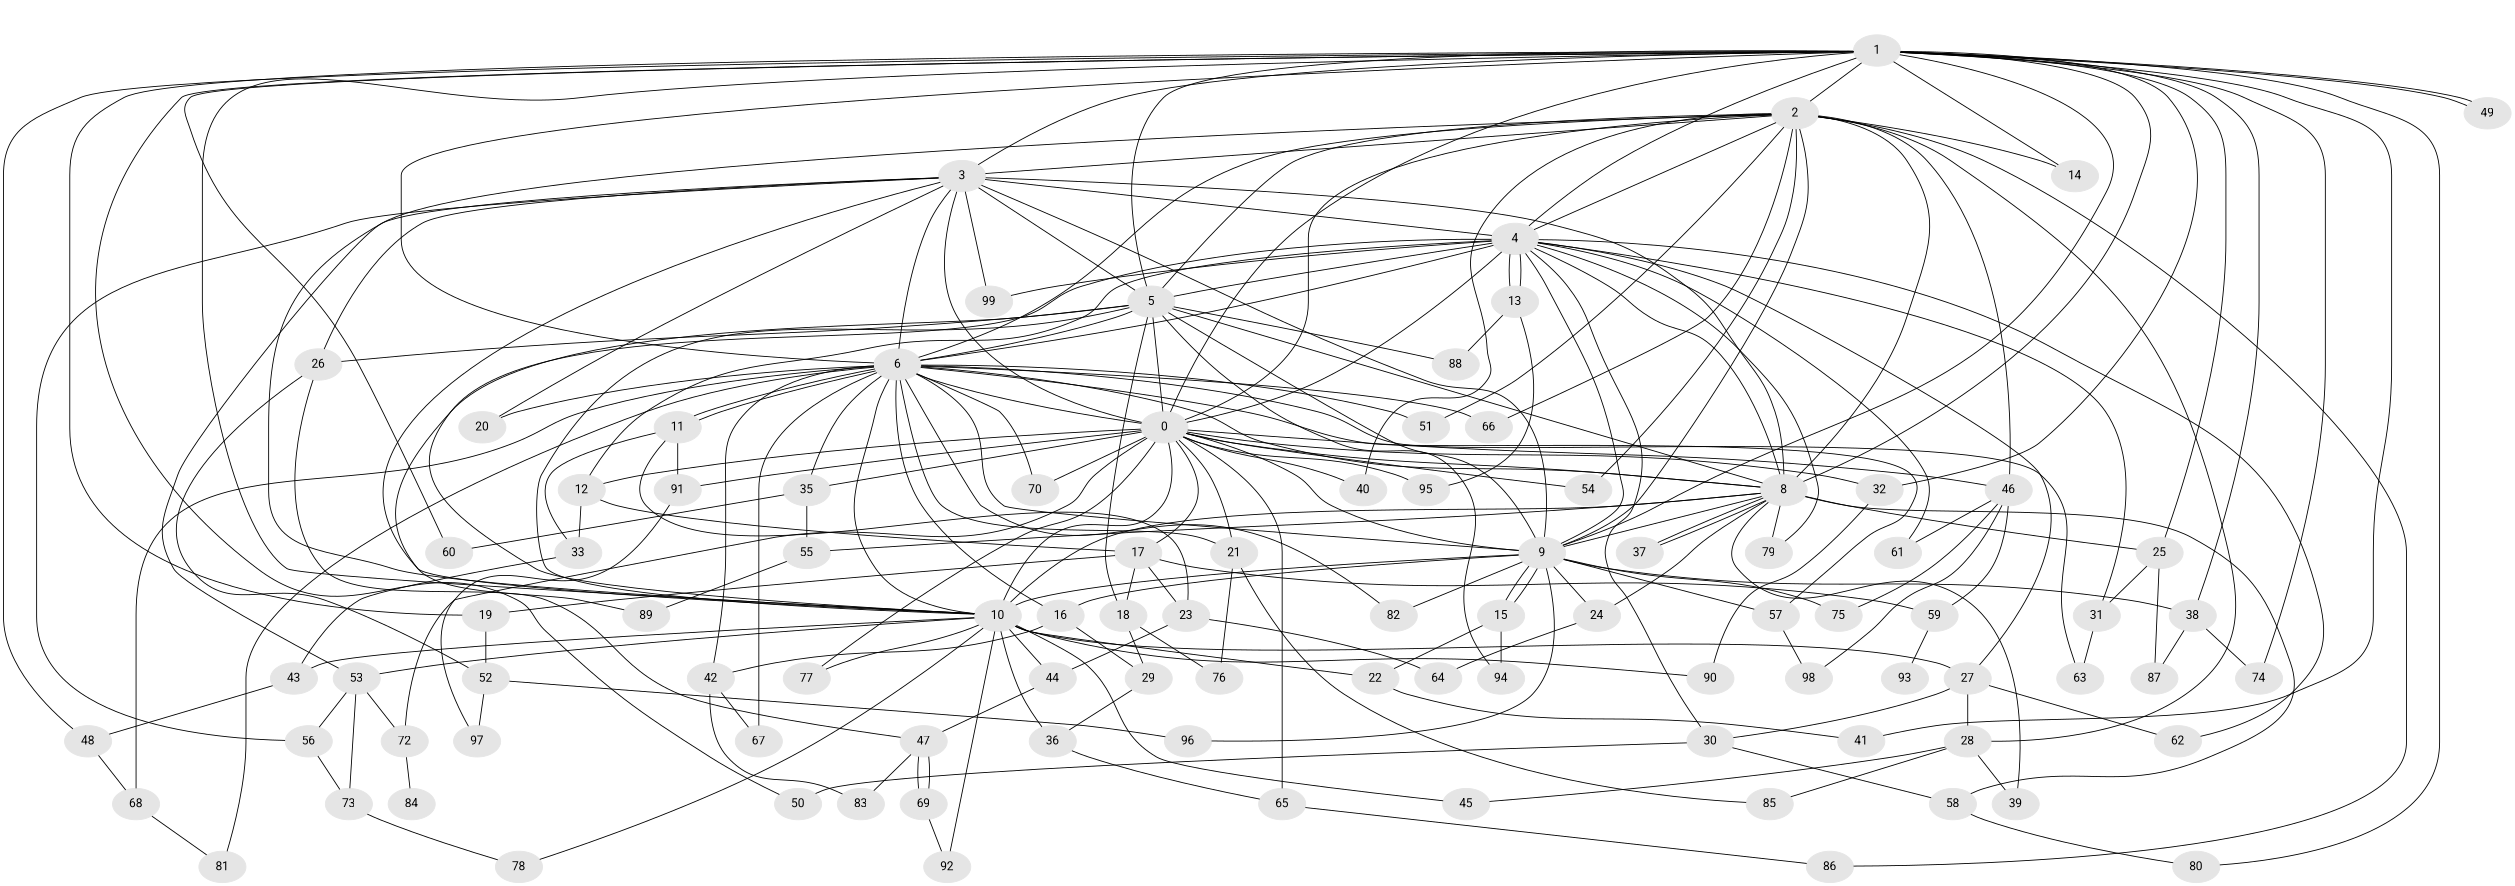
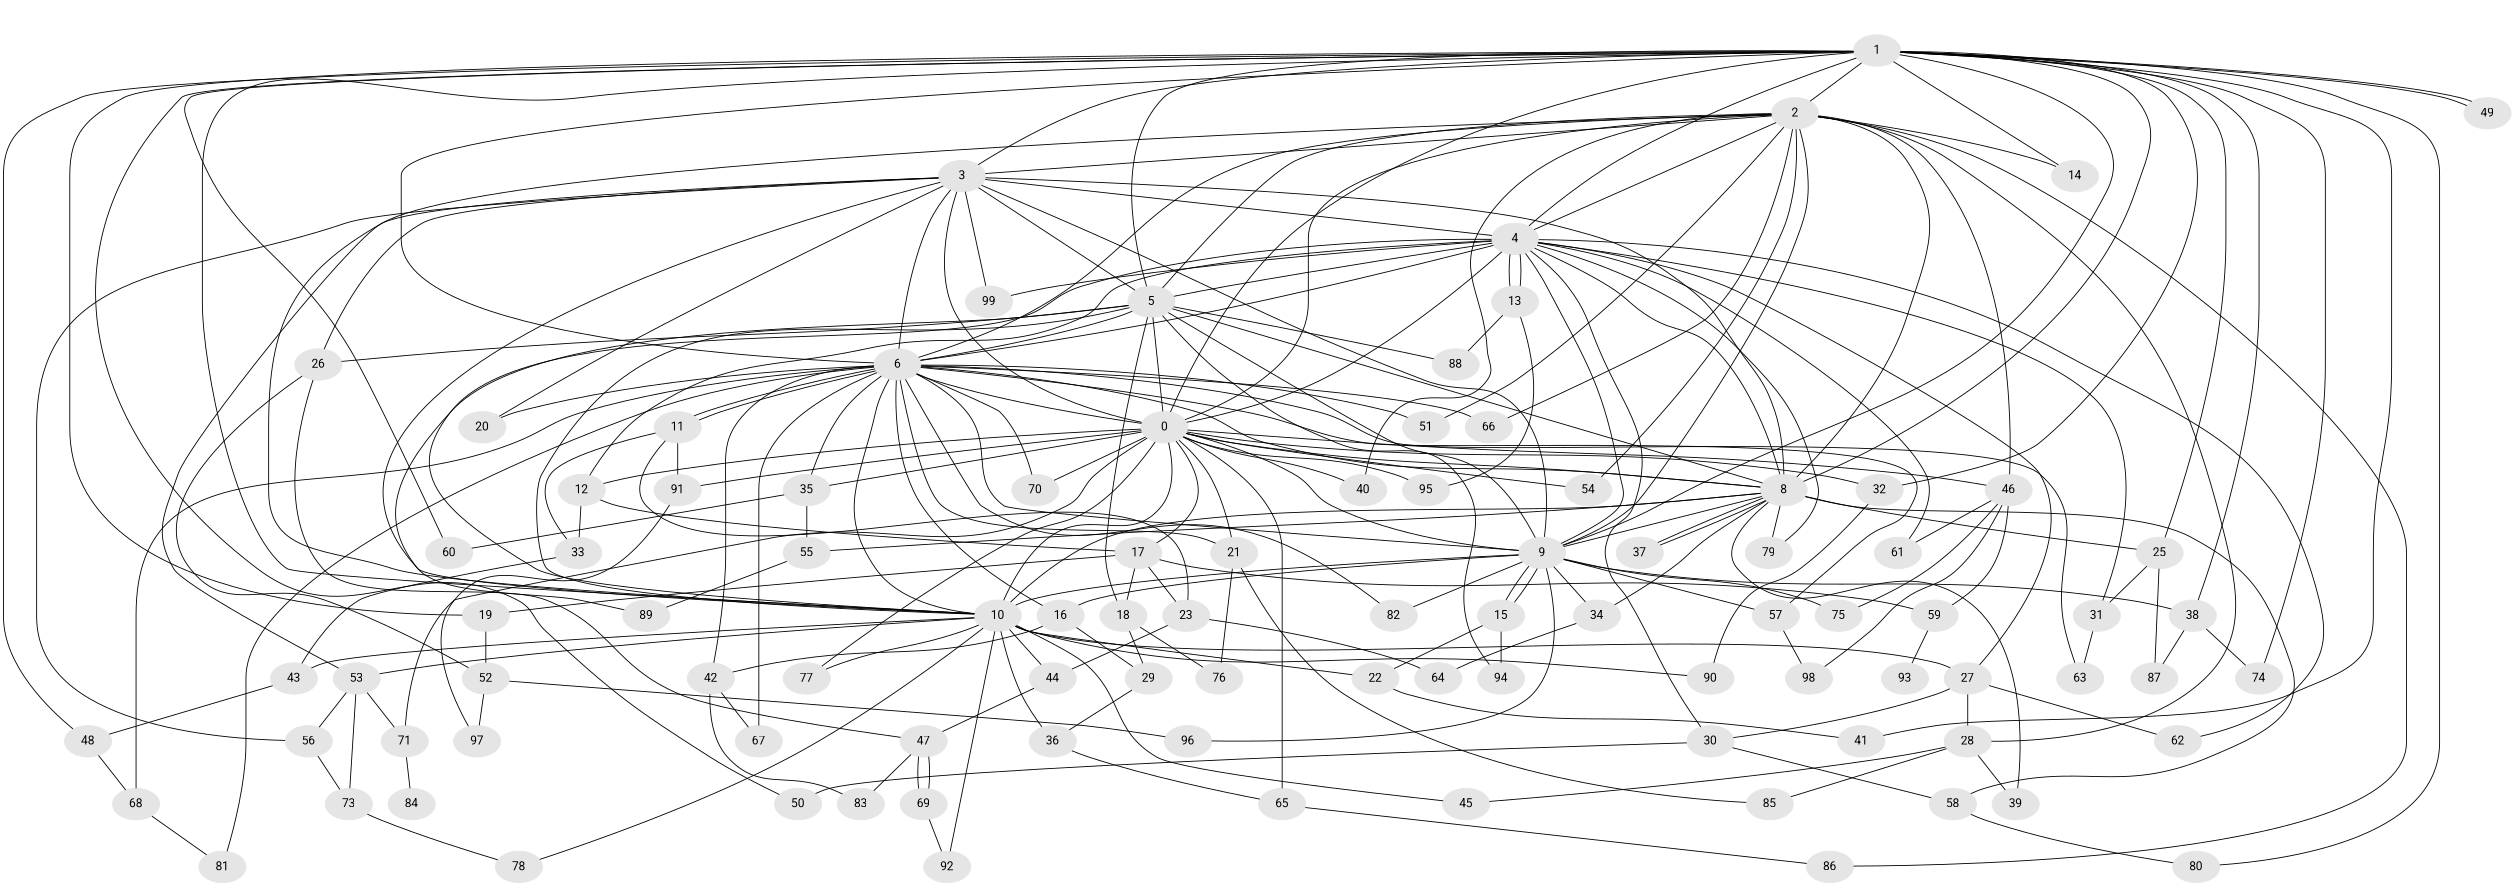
node "24": label "24" -> "34"
node "72": label "72" -> "71"
